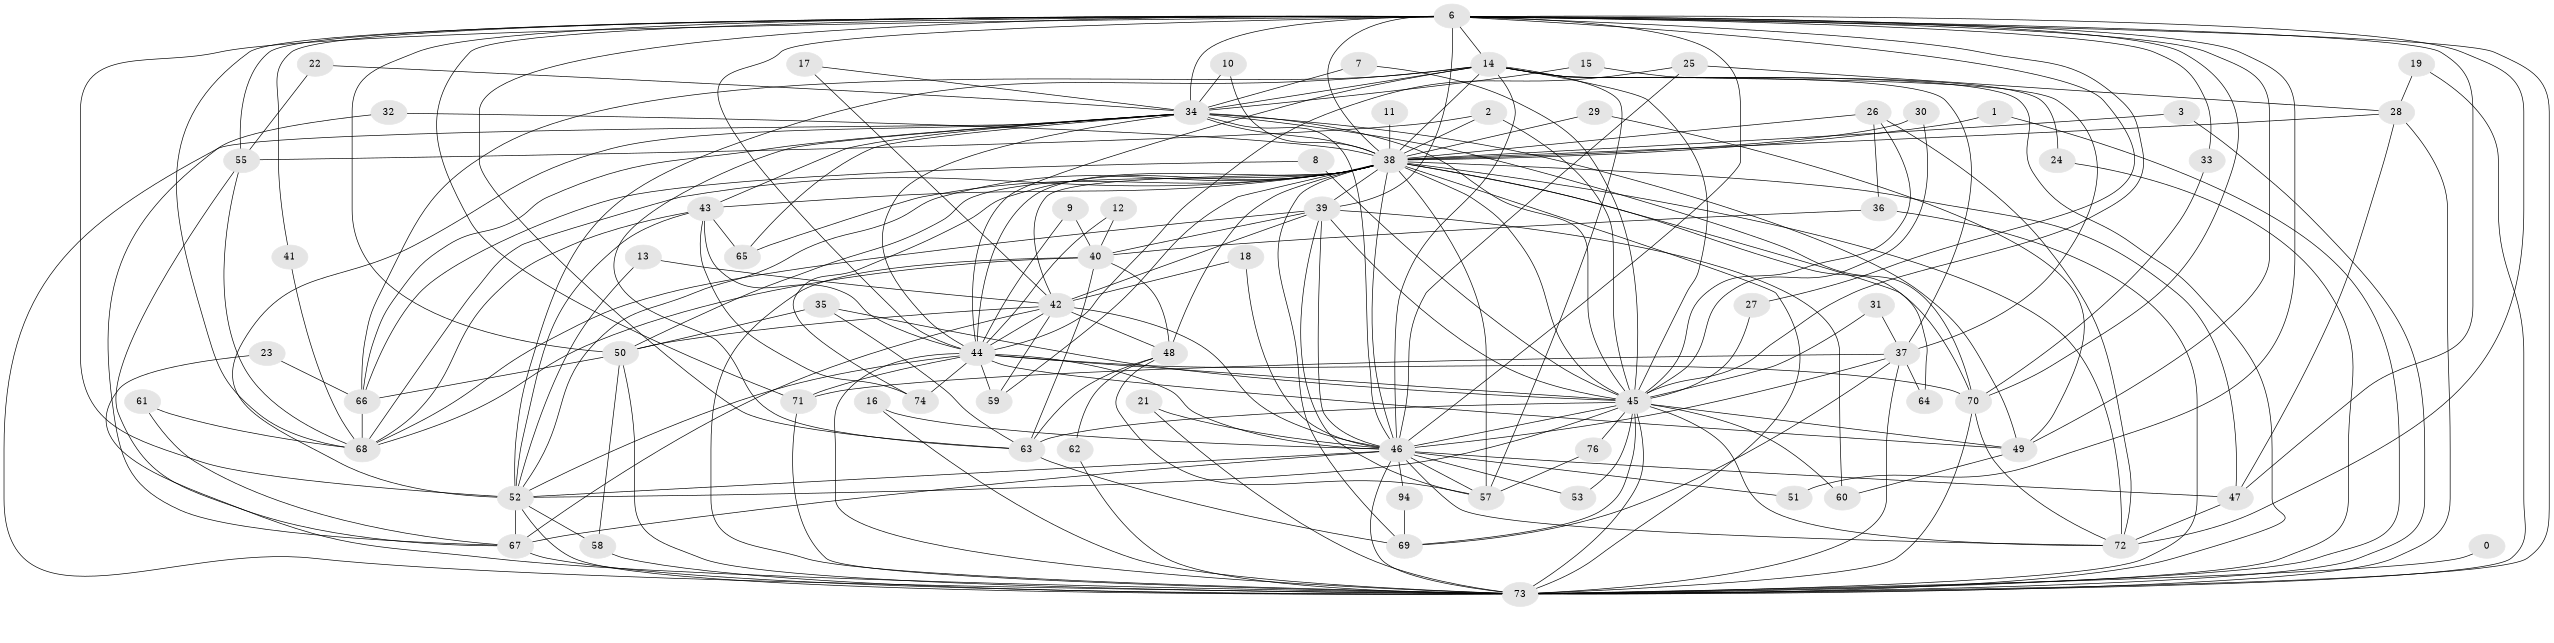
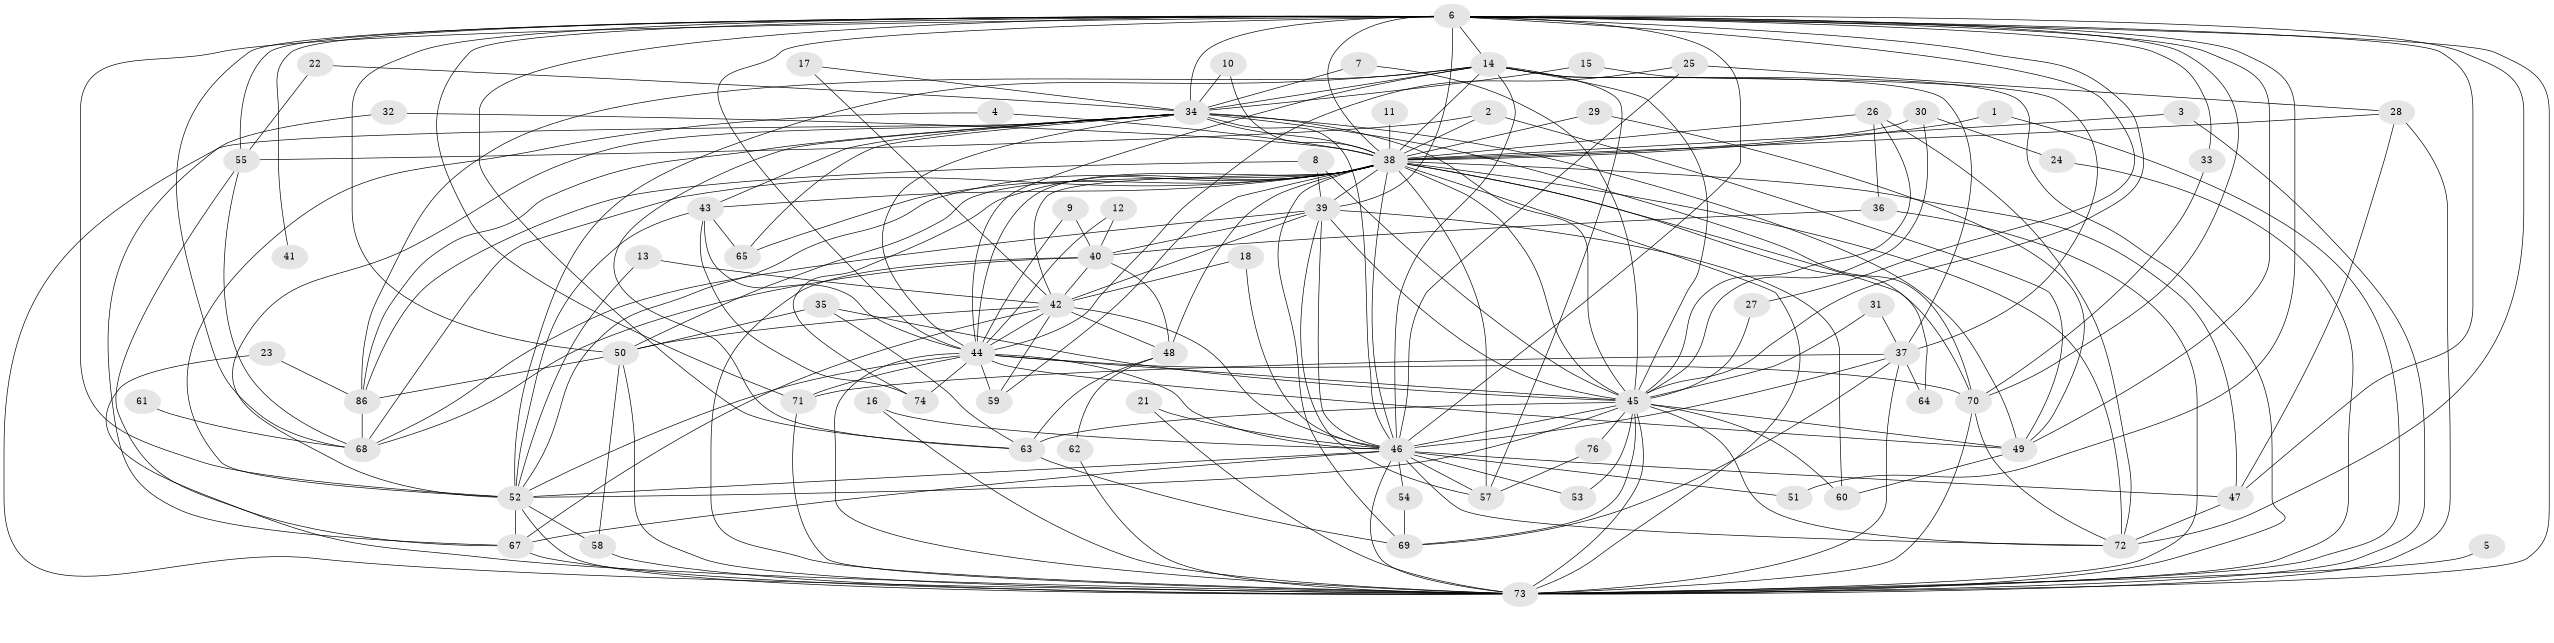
node "19": removed
edge "14" -- "24": now "30" -- "24"
node "4": added
edge "8" -- "39": added
edge "2" -- "45": now "2" -- "49"
edge "43" -- "68": removed
edge "41" -- "68": removed
edge "40" -- "63": now "40" -- "42"
node "66": label "66" -> "86"
edge "48" -- "57": removed
node "94": label "94" -> "54"
edge "61" -- "67": removed
node "0": label "0" -> "5"
